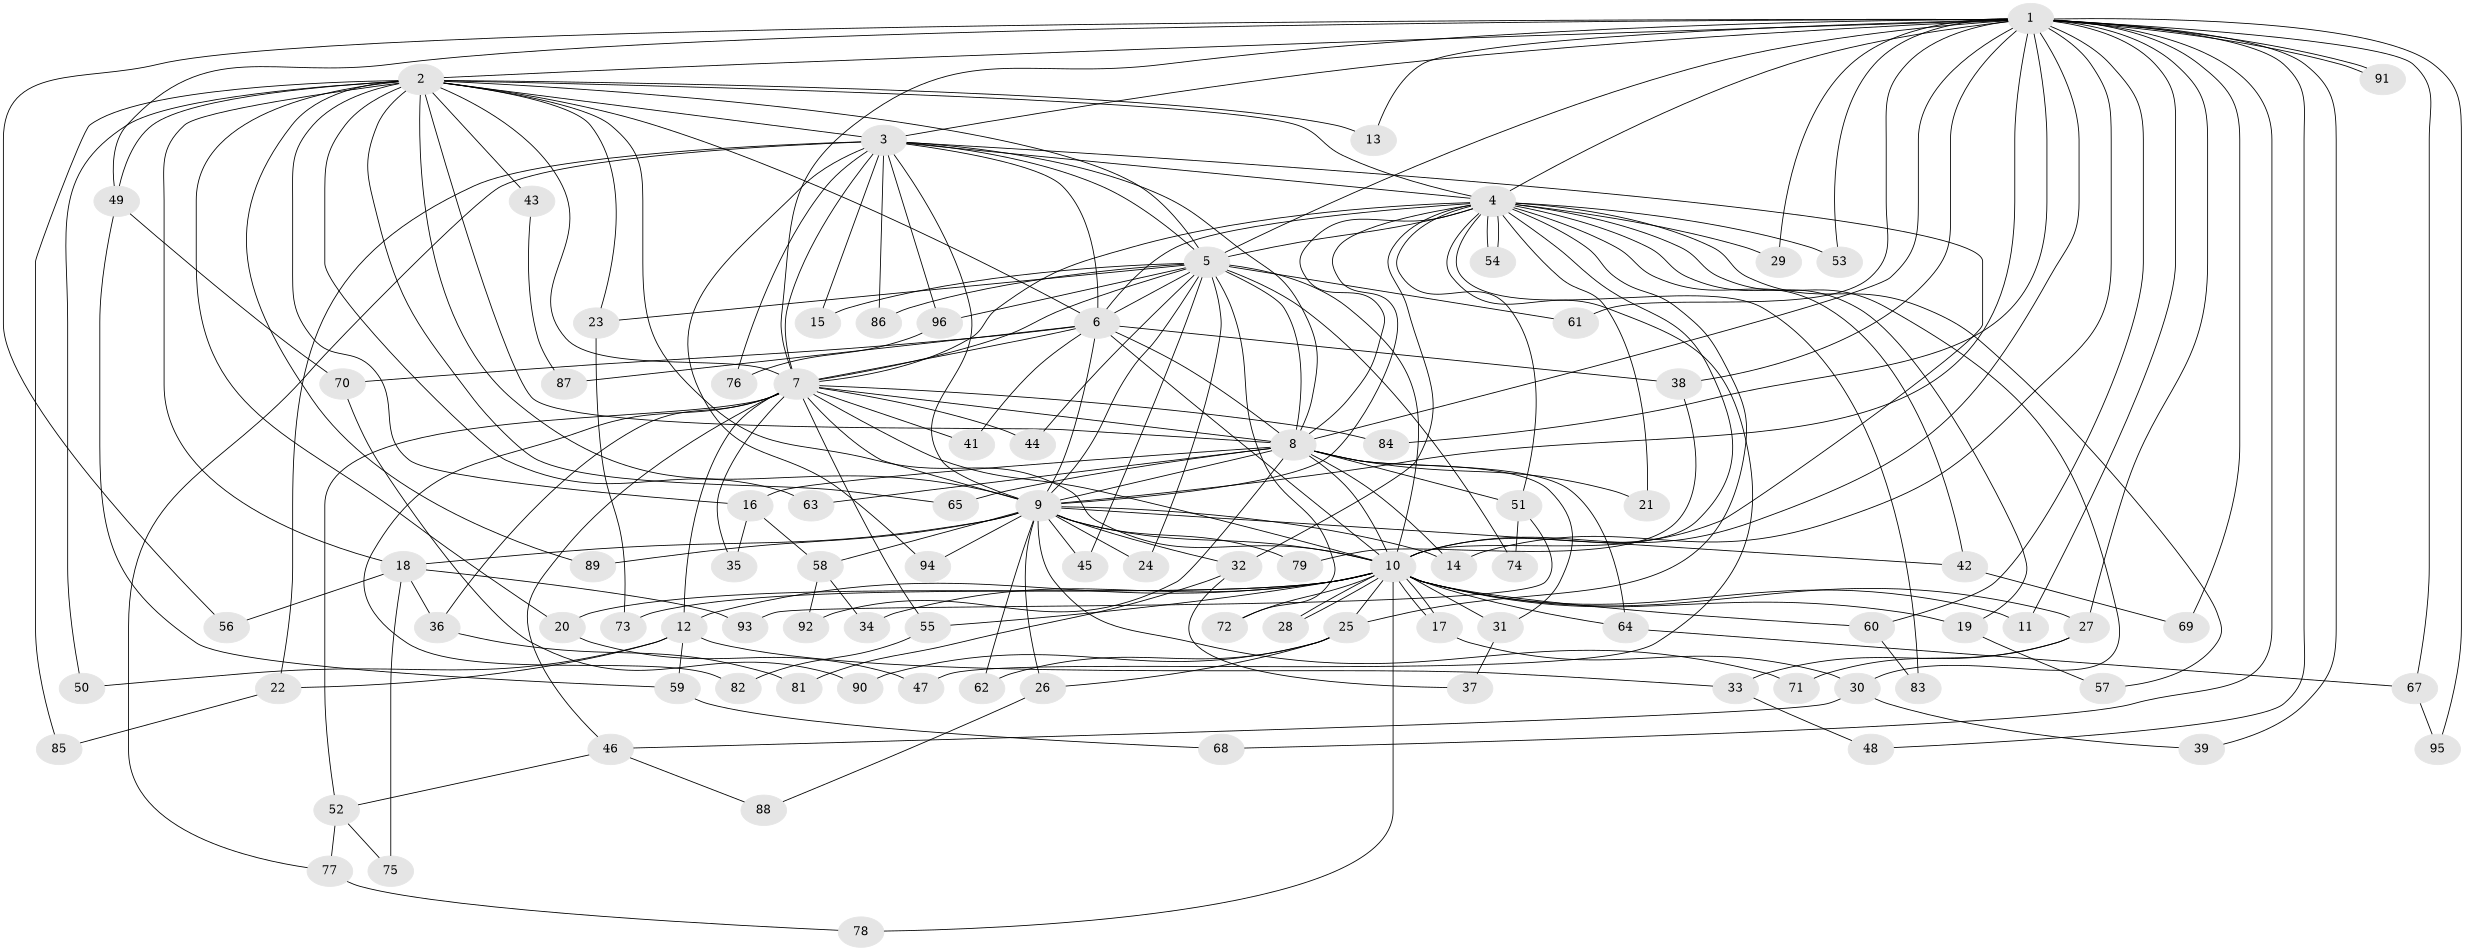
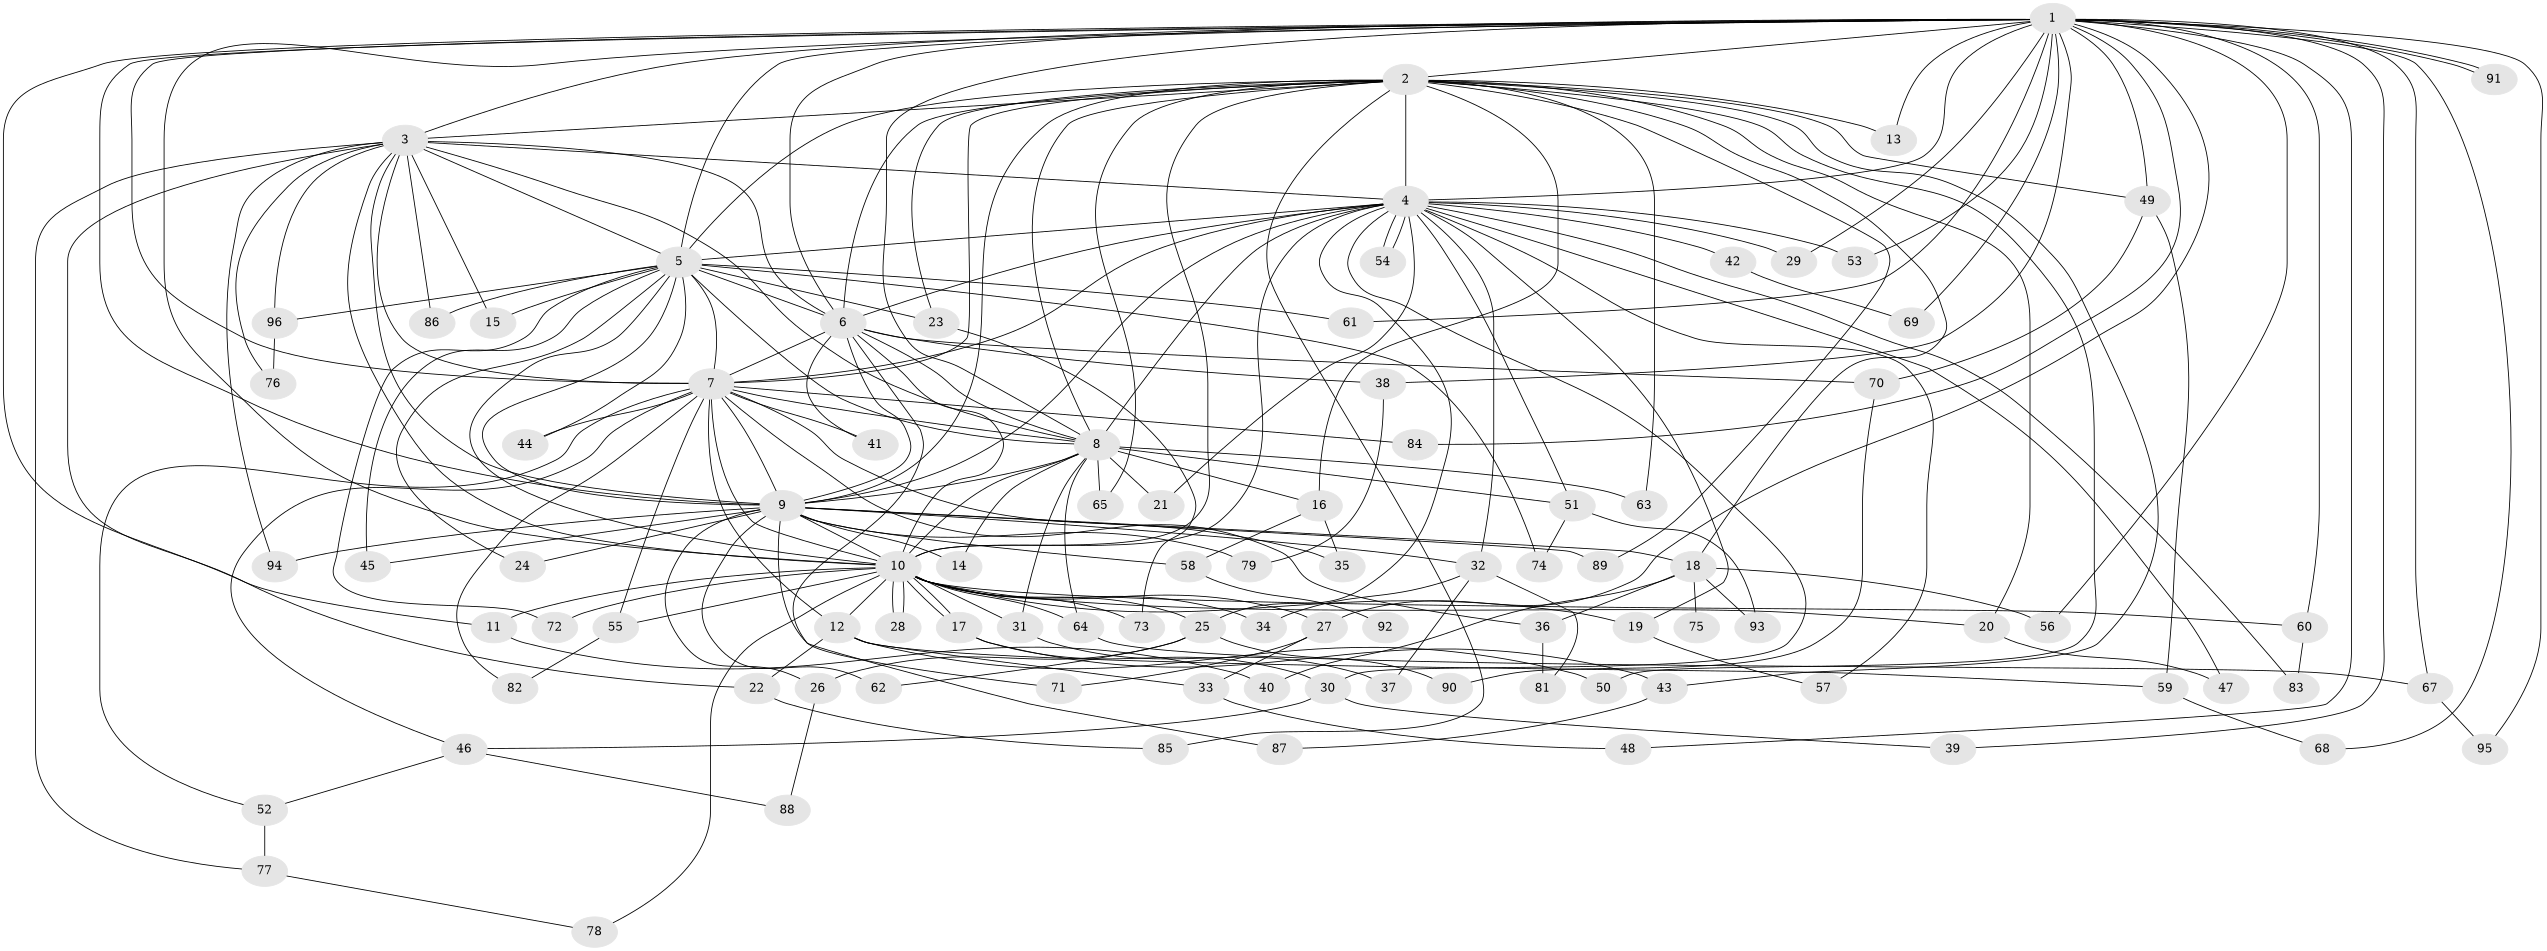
edge "1" -- "14": now "1" -- "6"
edge "9" -- "42": removed
edge "8" -- "92": removed
edge "58" -- "34": now "32" -- "34"
edge "17" -- "43": added
node "40": added
edge "52" -- "75": removed
